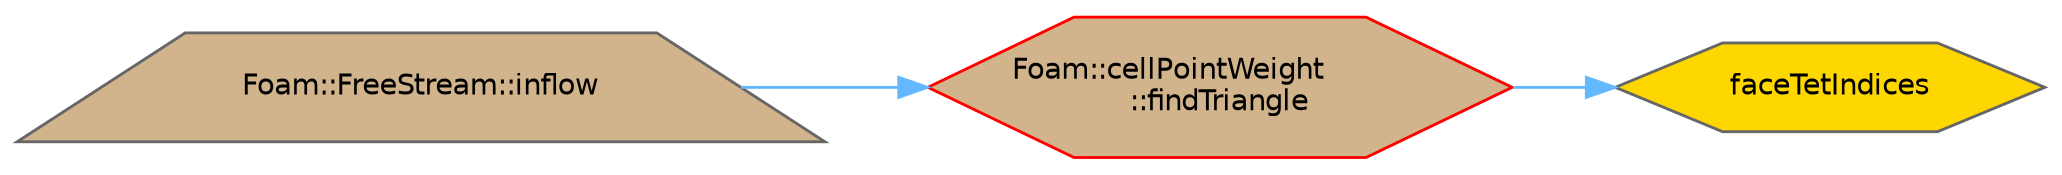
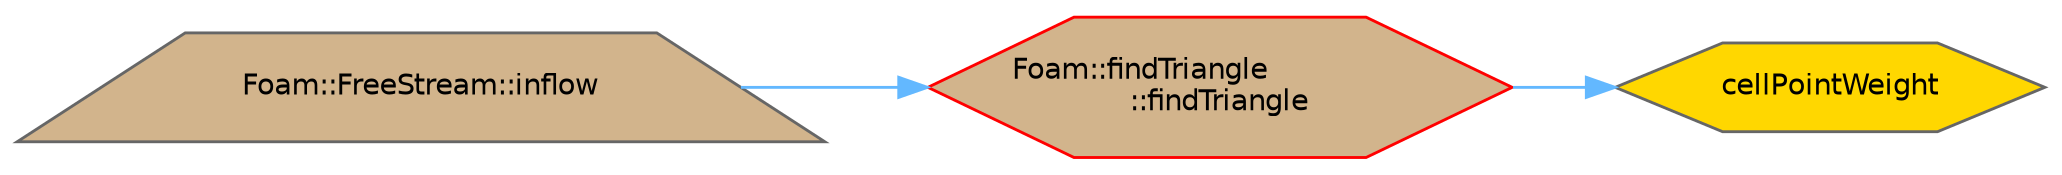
node "Foam::cellPointWeight ::findTriangle": label "Foam::cellPointWeight ::findTriangle" -> "Foam::findTriangle ::findTriangle"
node "faceTetIndices": label "faceTetIndices" -> "cellPointWeight"
